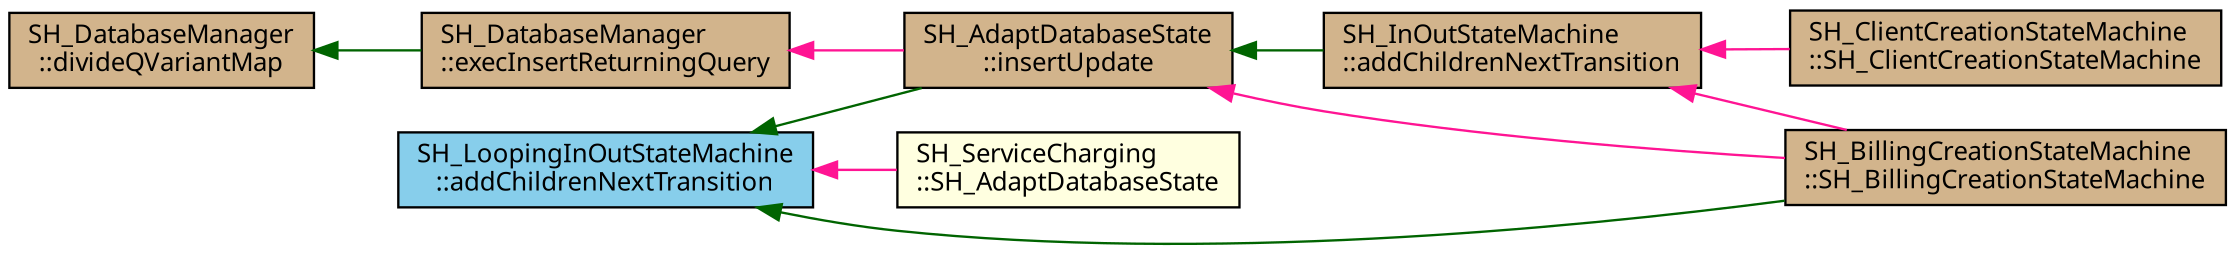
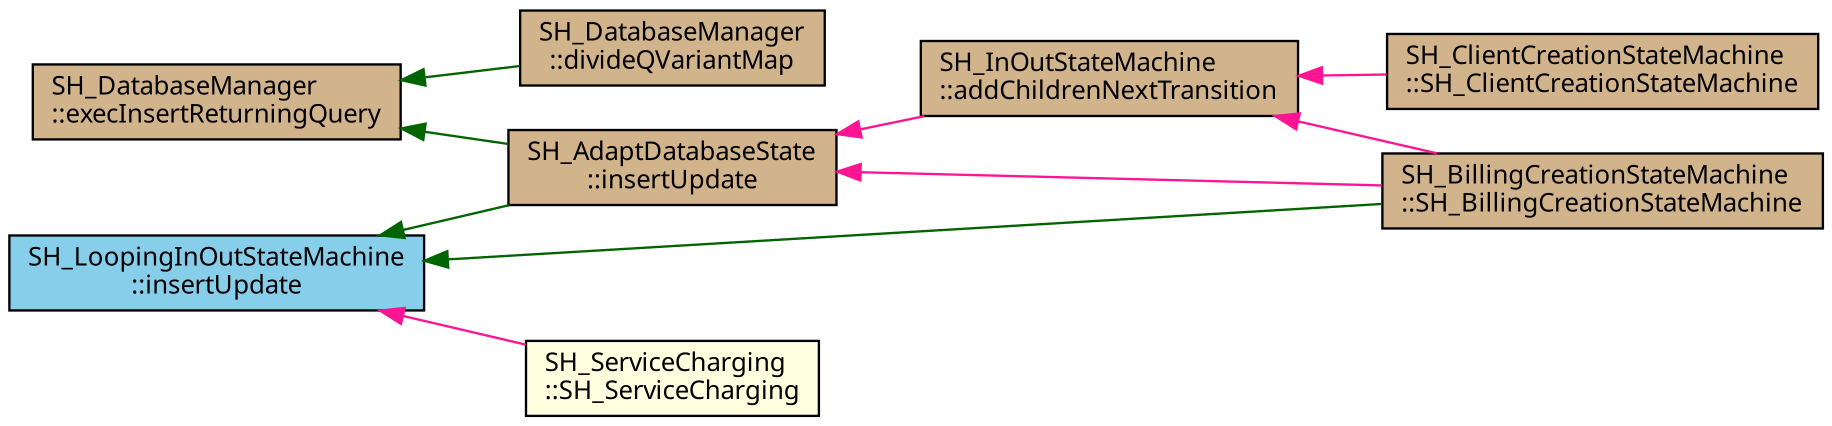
edge "SH_DatabaseManager ::execInsertReturningQuery" -> "SH_DatabaseManager ::divideQVariantMap": reversed
edge "SH_AdaptDatabaseState ::insertUpdate" -> "SH_DatabaseManager ::execInsertReturningQuery": color deeppink -> darkgreen
edge "SH_InOutStateMachine ::addChildrenNextTransition" -> "SH_AdaptDatabaseState ::insertUpdate": color darkgreen -> deeppink
node "SH_LoopingInOutStateMachine ::addChildrenNextTransition": label "SH_LoopingInOutStateMachine ::addChildrenNextTransition" -> "SH_LoopingInOutStateMachine ::insertUpdate"
node "SH_ServiceCharging ::SH_AdaptDatabaseState": label "SH_ServiceCharging ::SH_AdaptDatabaseState" -> "SH_ServiceCharging ::SH_ServiceCharging"
